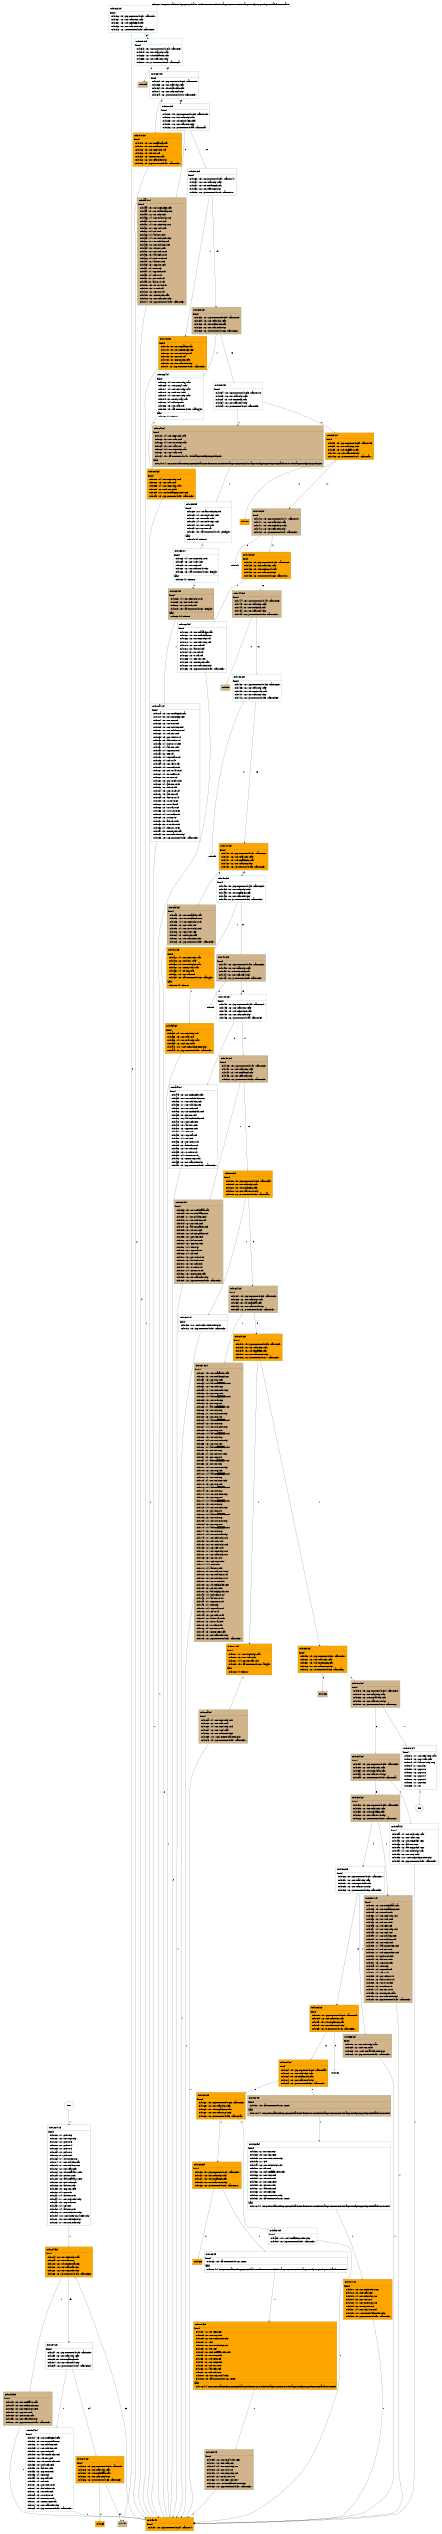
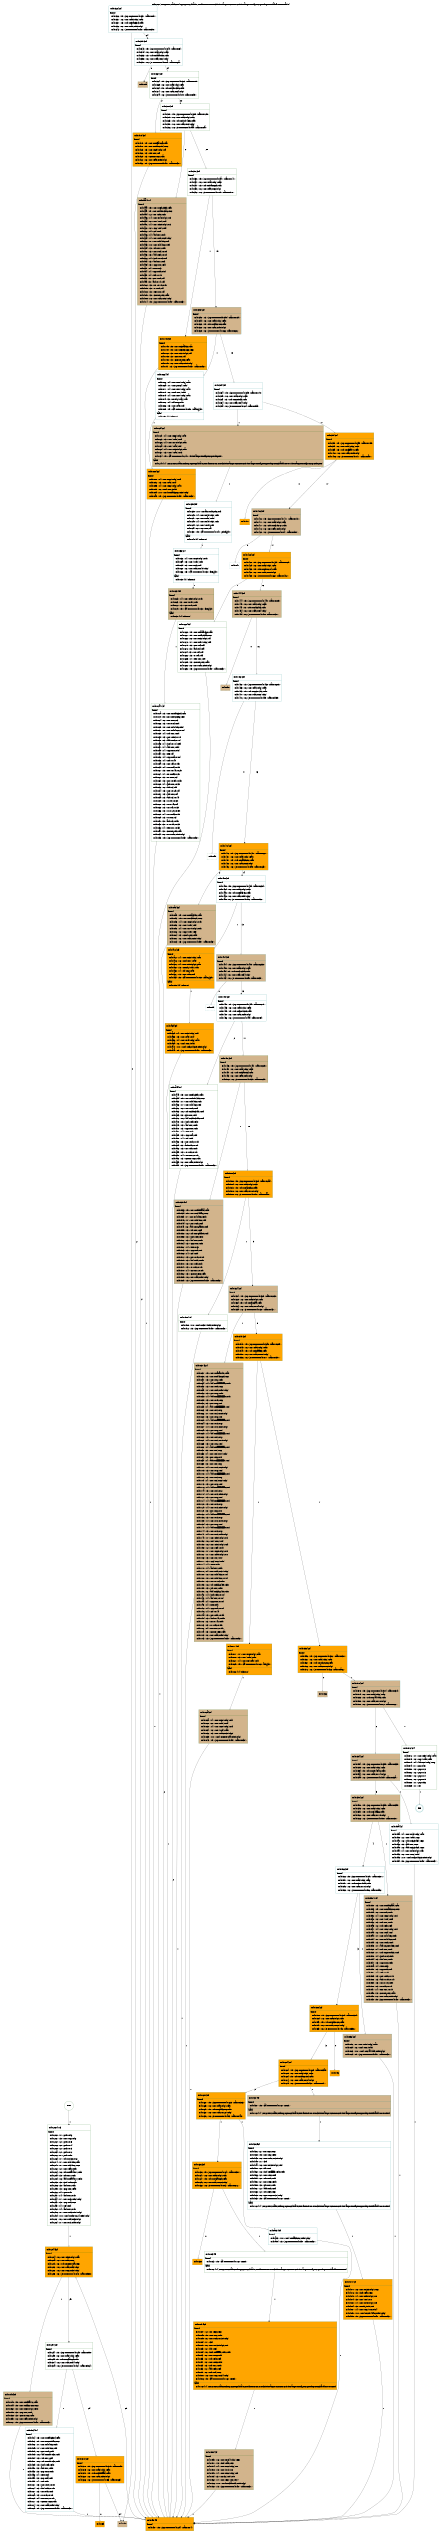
node "0x4017f6": fillcolor white -> orange
